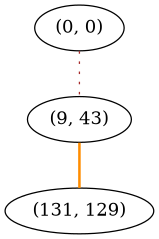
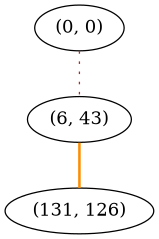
node "(9, 43)": label "(9, 43)" -> "(6, 43)"
node "(131, 129)": label "(131, 129)" -> "(131, 126)"
